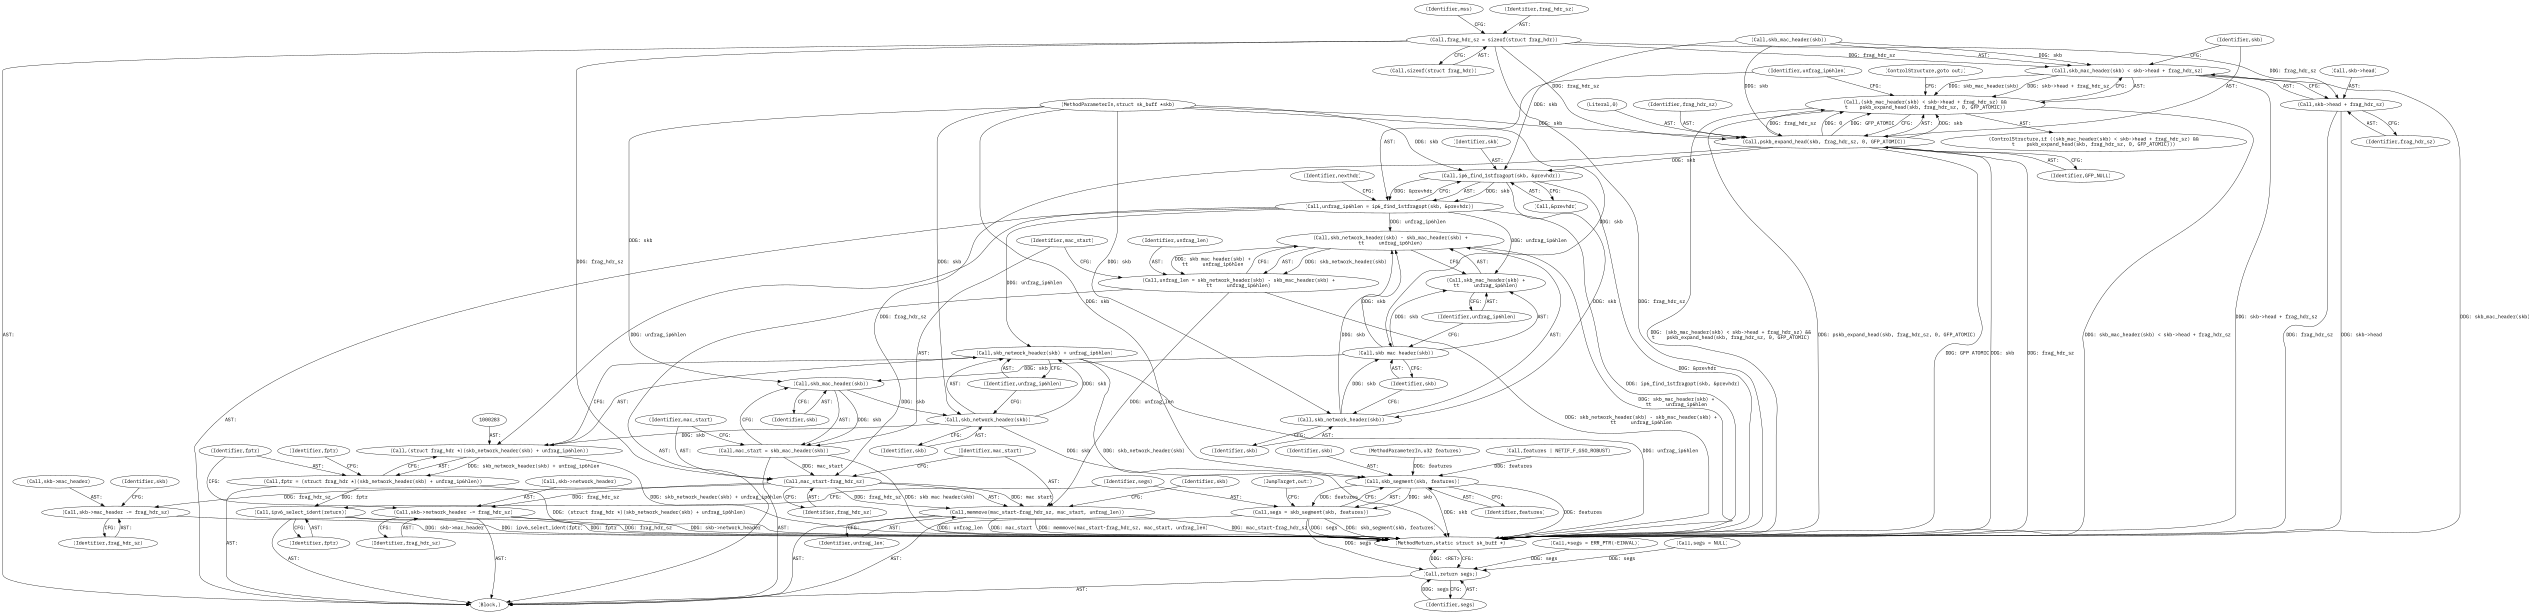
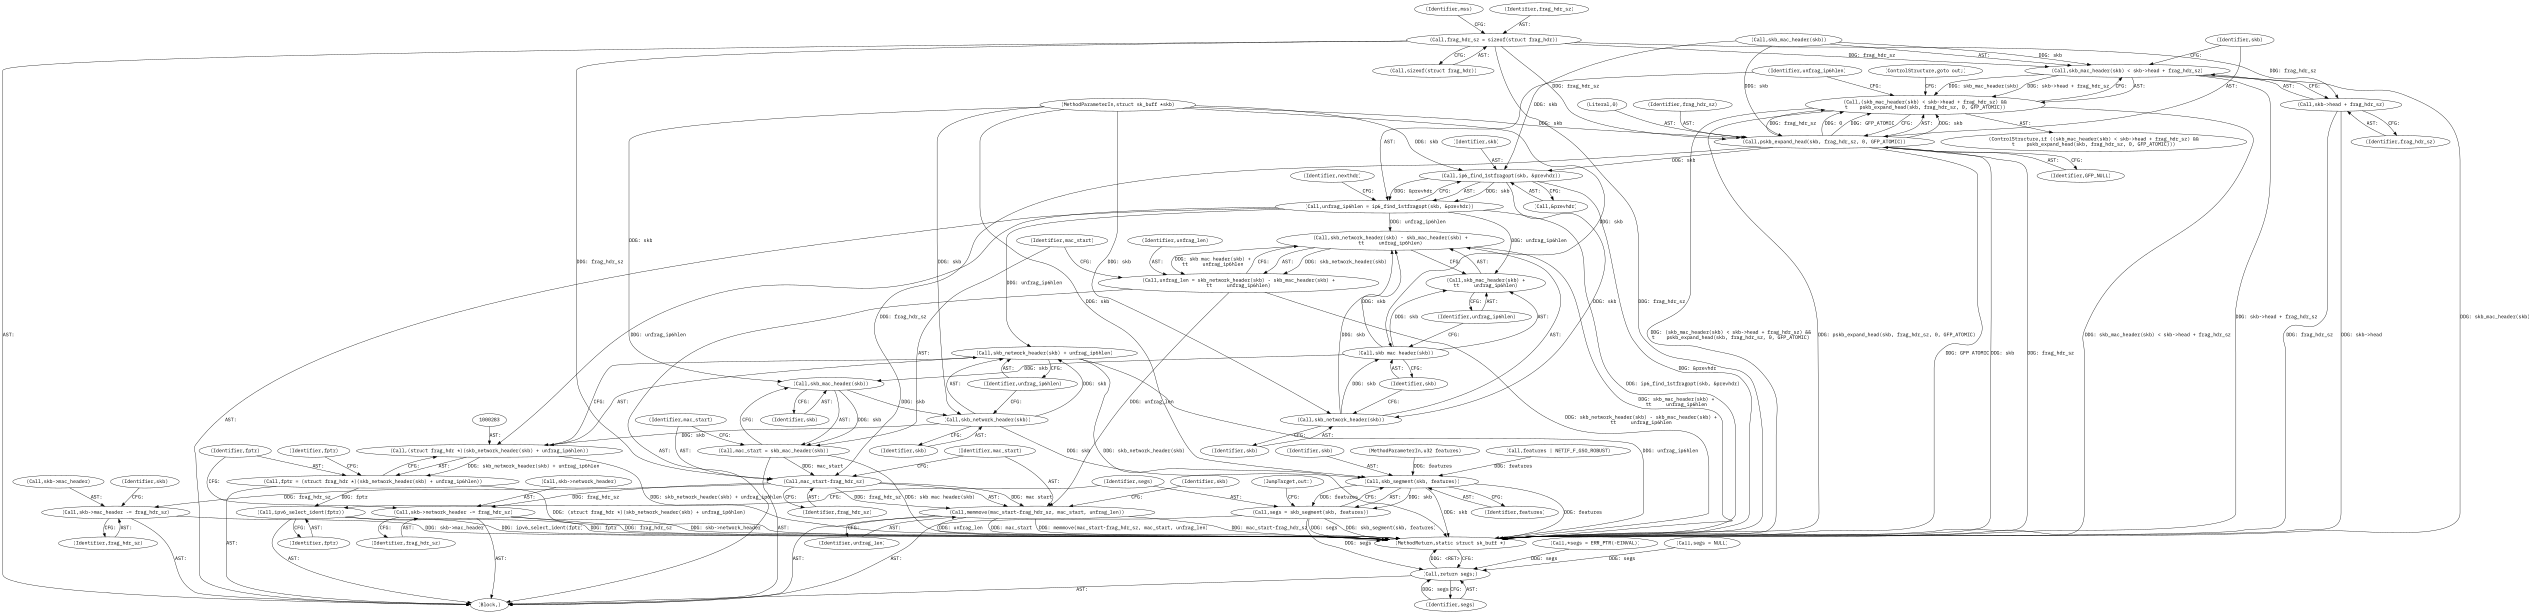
node "(Call,skb->head)": removed
node "(Call,ipv6_select_ident(return))": label "(Call,ipv6_select_ident(return))" -> "(Call,ipv6_select_ident(fptr))"
edge "(Call,skb->mac_header -= frag_hdr_sz)" -> "(Block,)": added, label "AST:"
